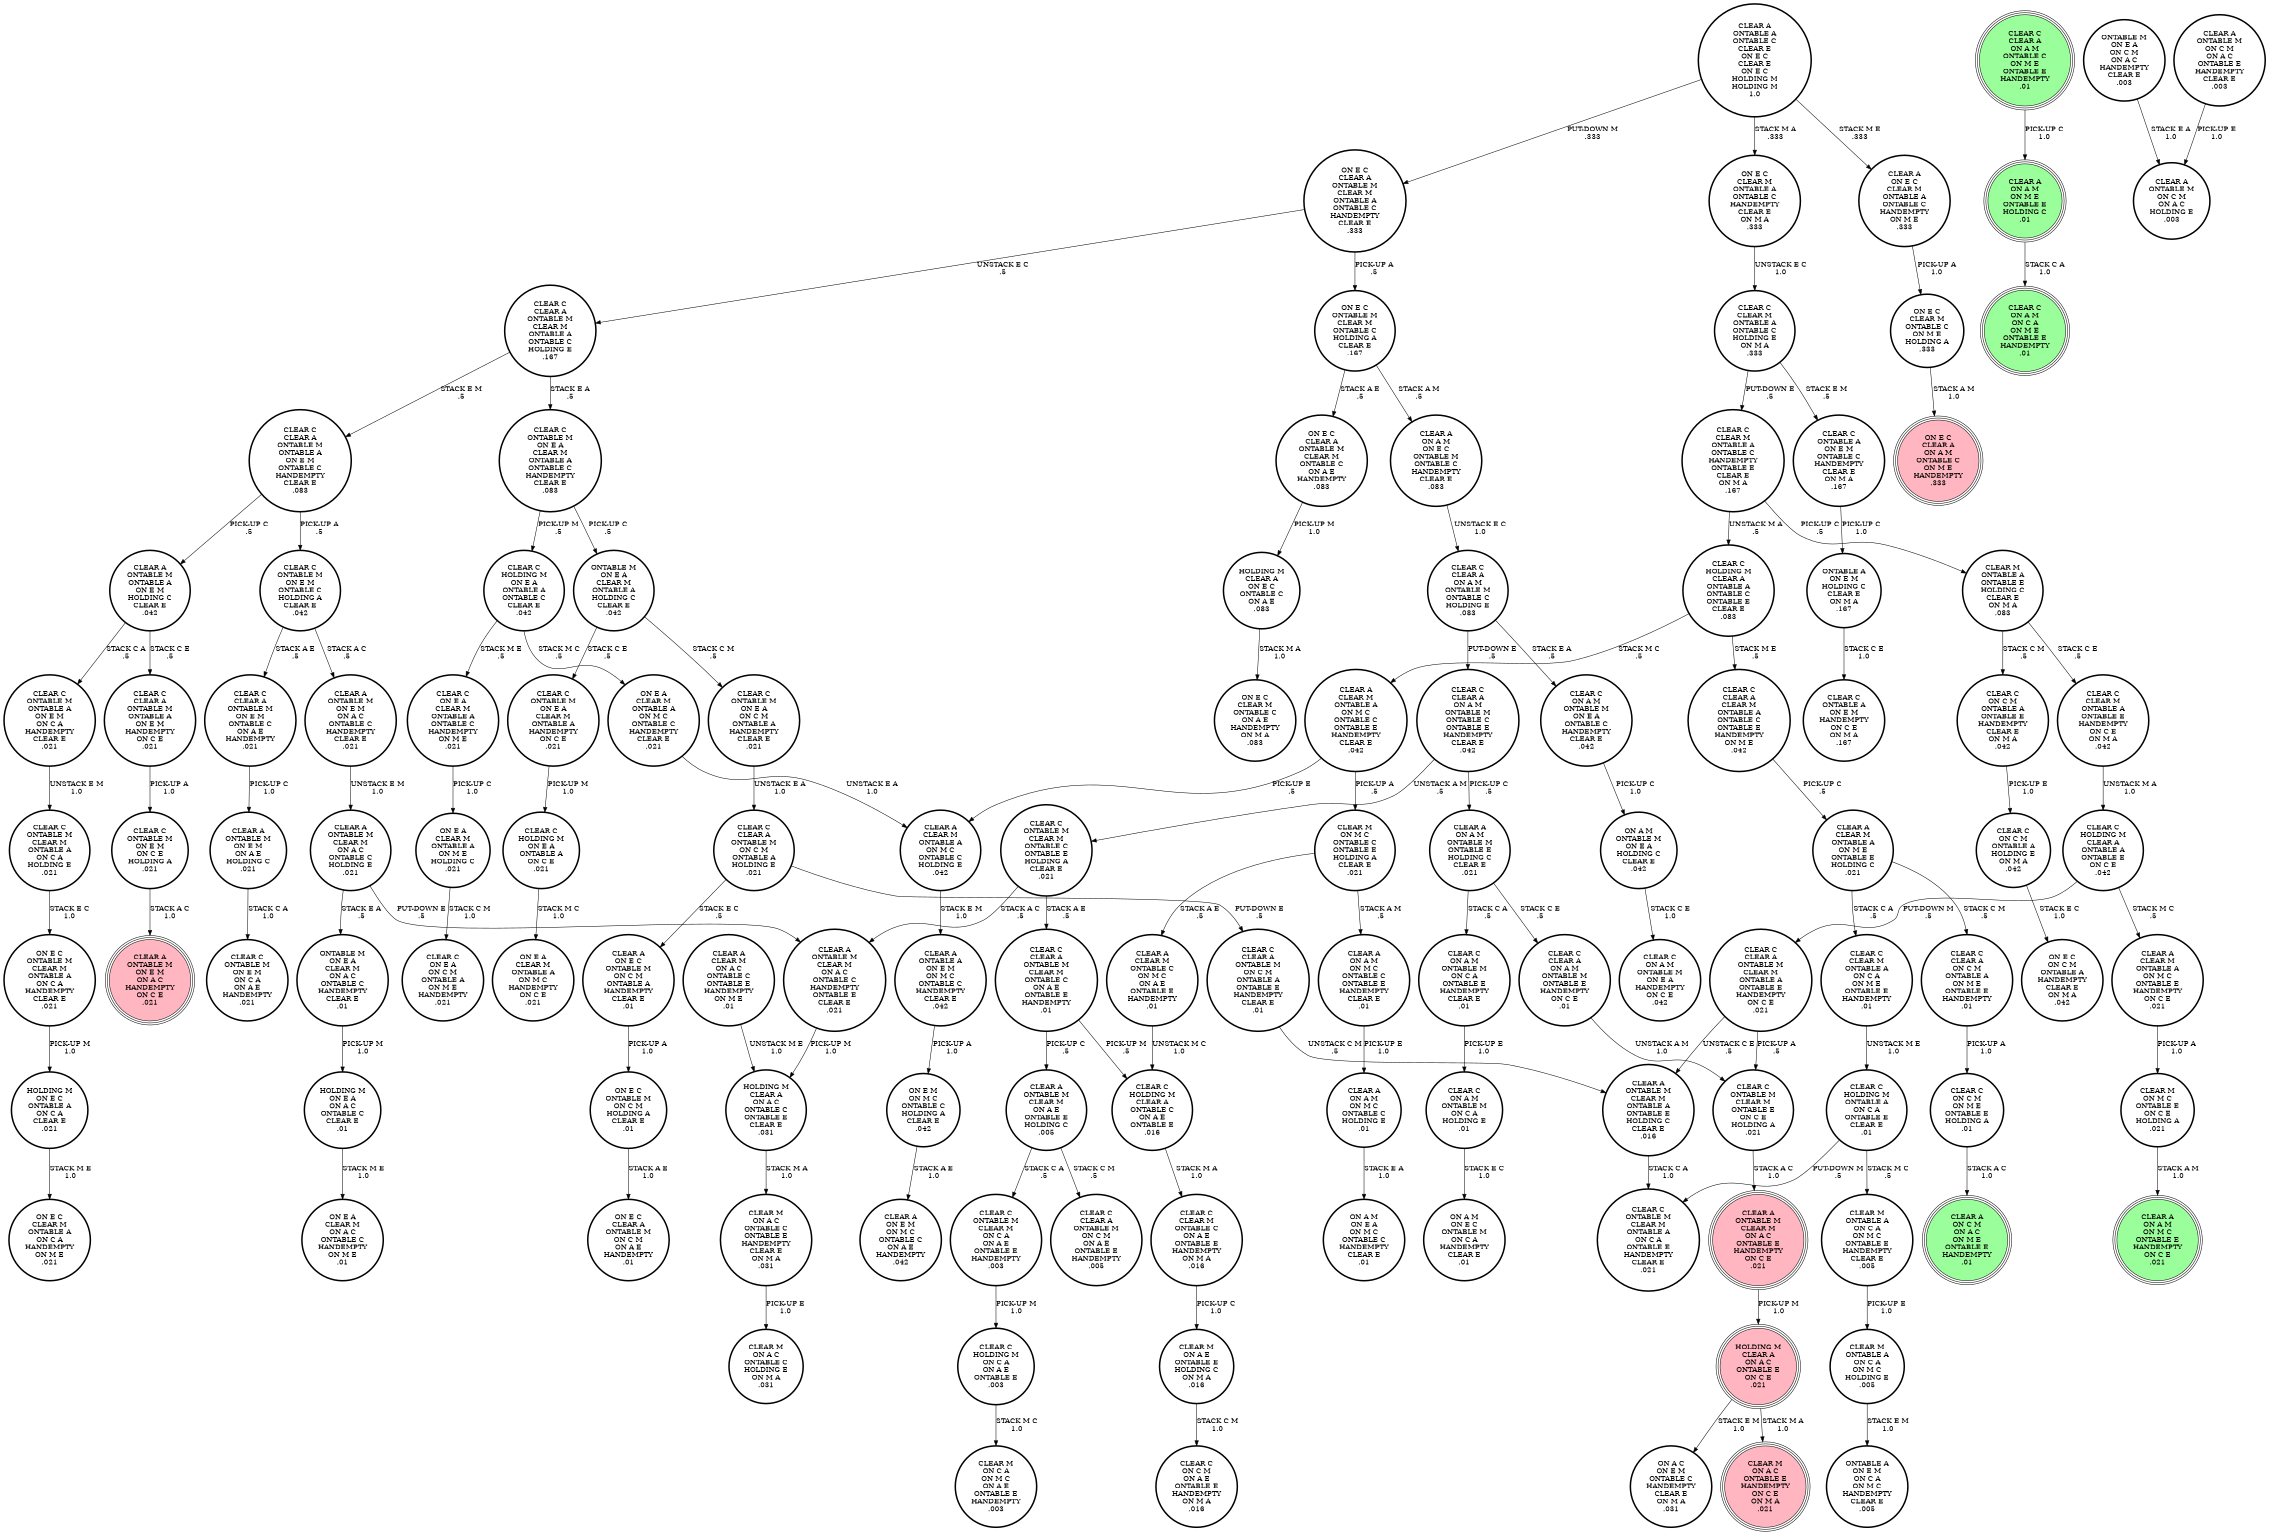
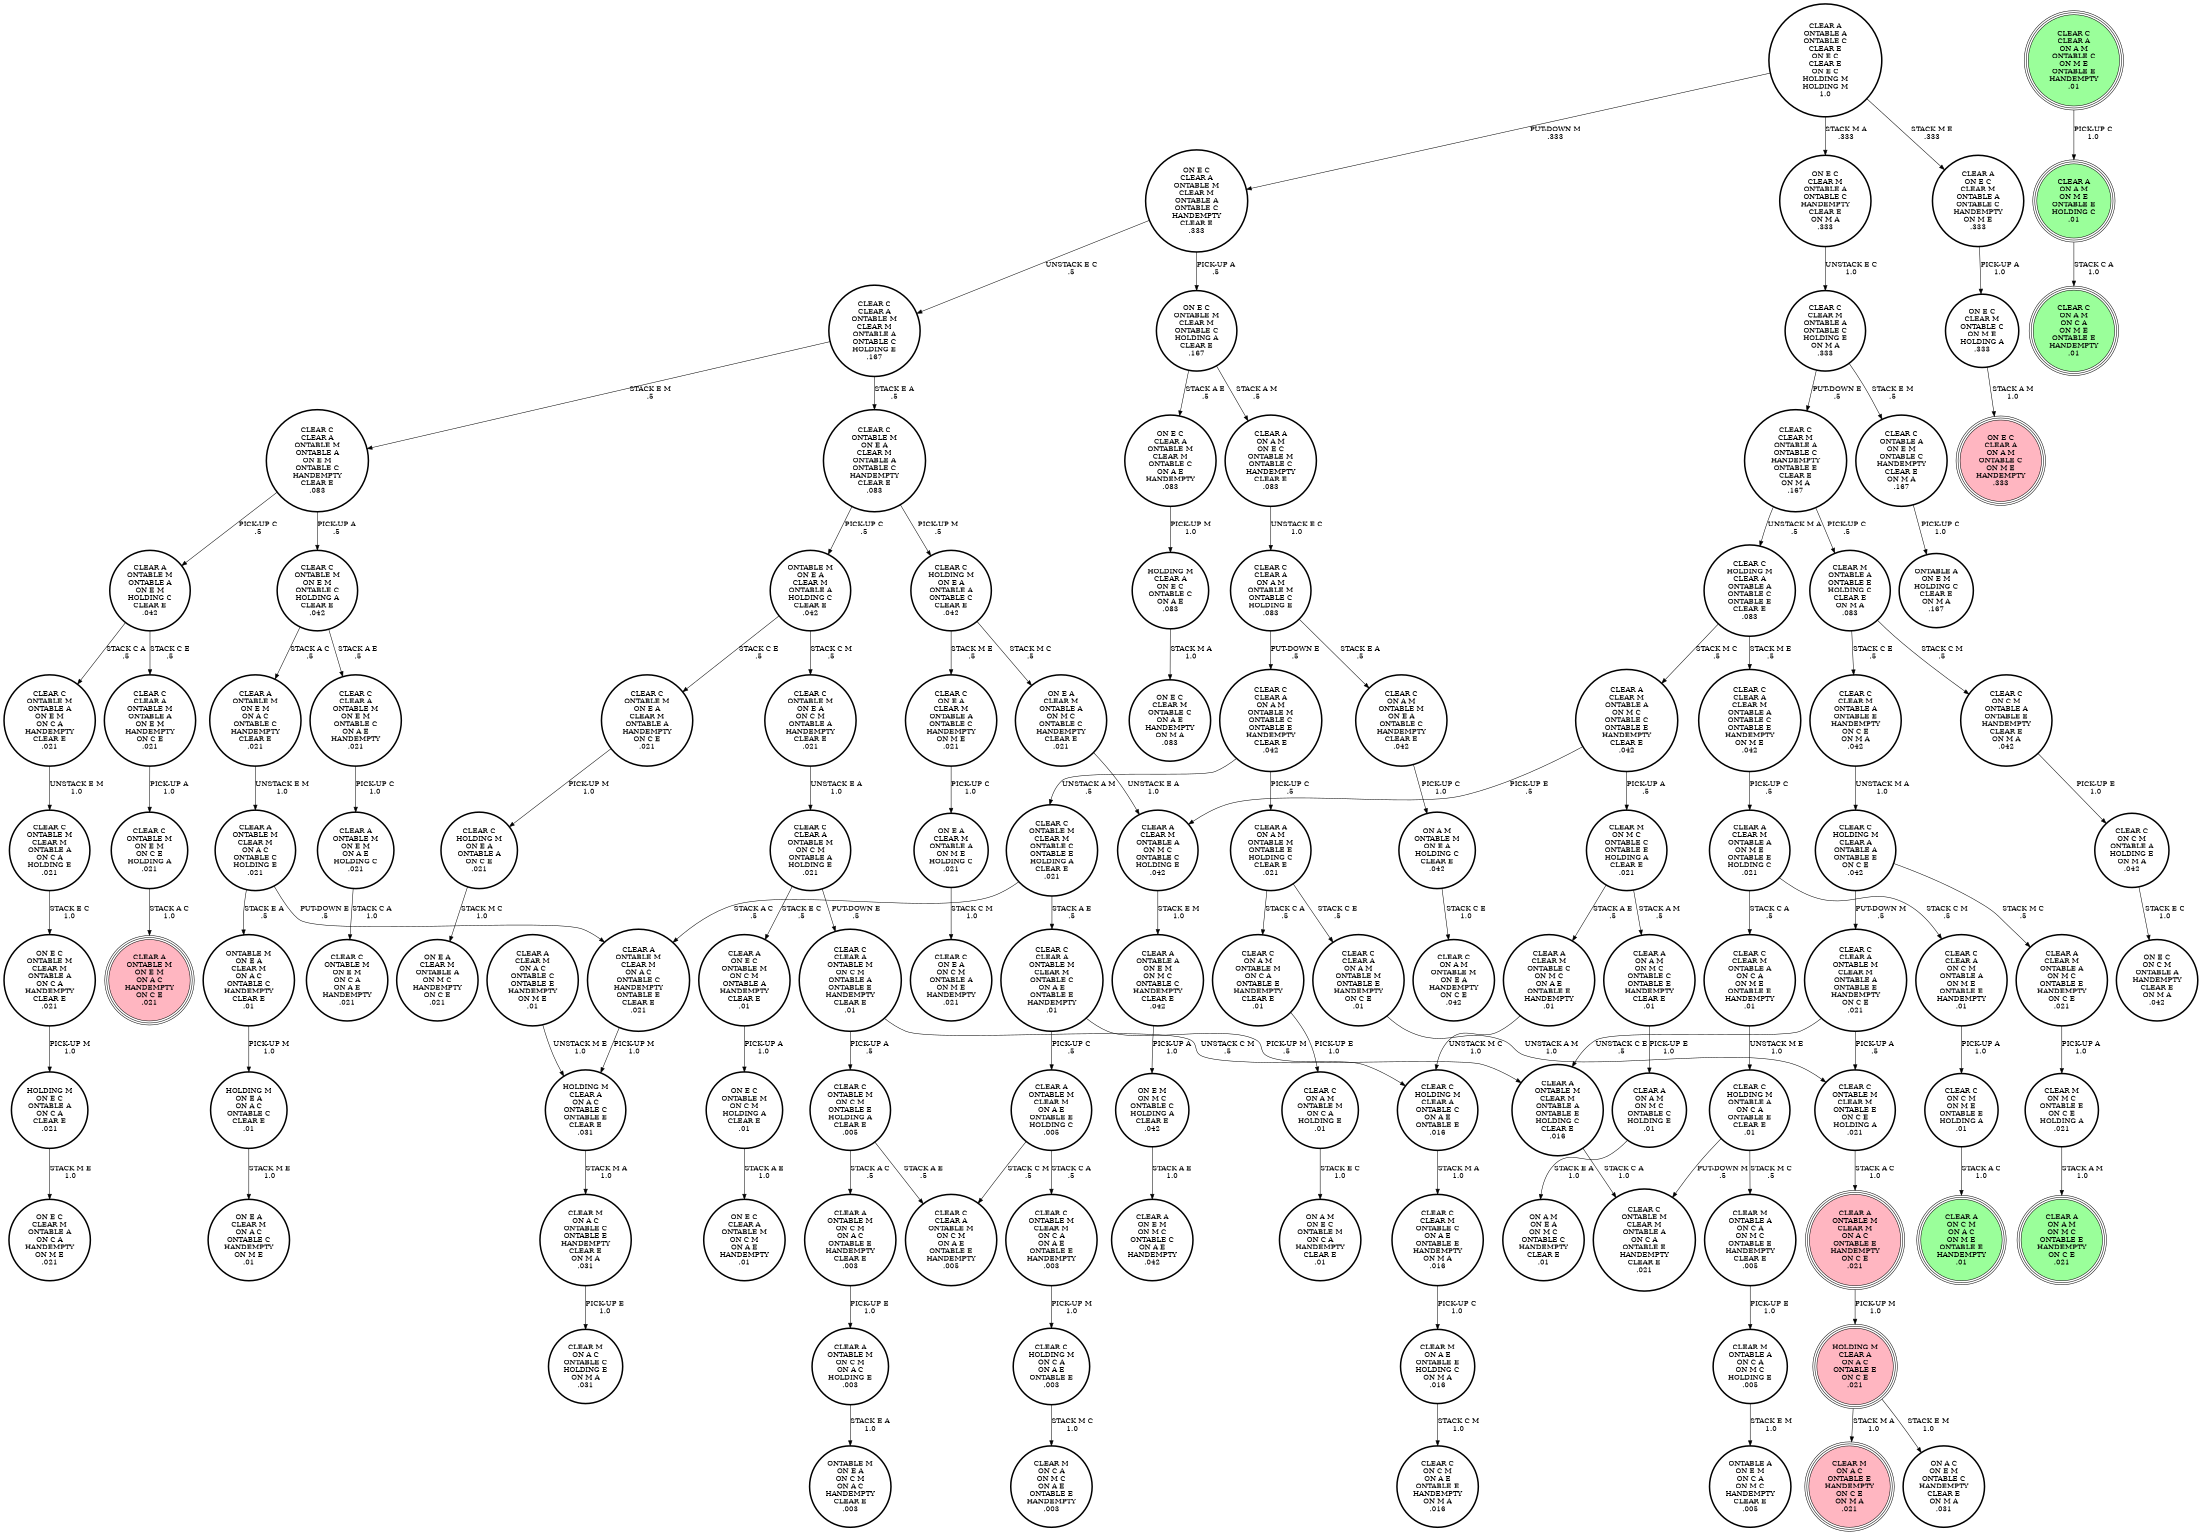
edge "ONTABLE M ON E A ON C M ON A C HANDEMPTY CLEAR E .003" -> "CLEAR A ONTABLE M ON C M ON A C HOLDING E .003": reversed
node "CLEAR C ONTABLE A ON E M HANDEMPTY ON C E ON M A .167": removed
node "CLEAR C ONTABLE M ON C M ONTABLE E HOLDING A CLEAR E .005": added
